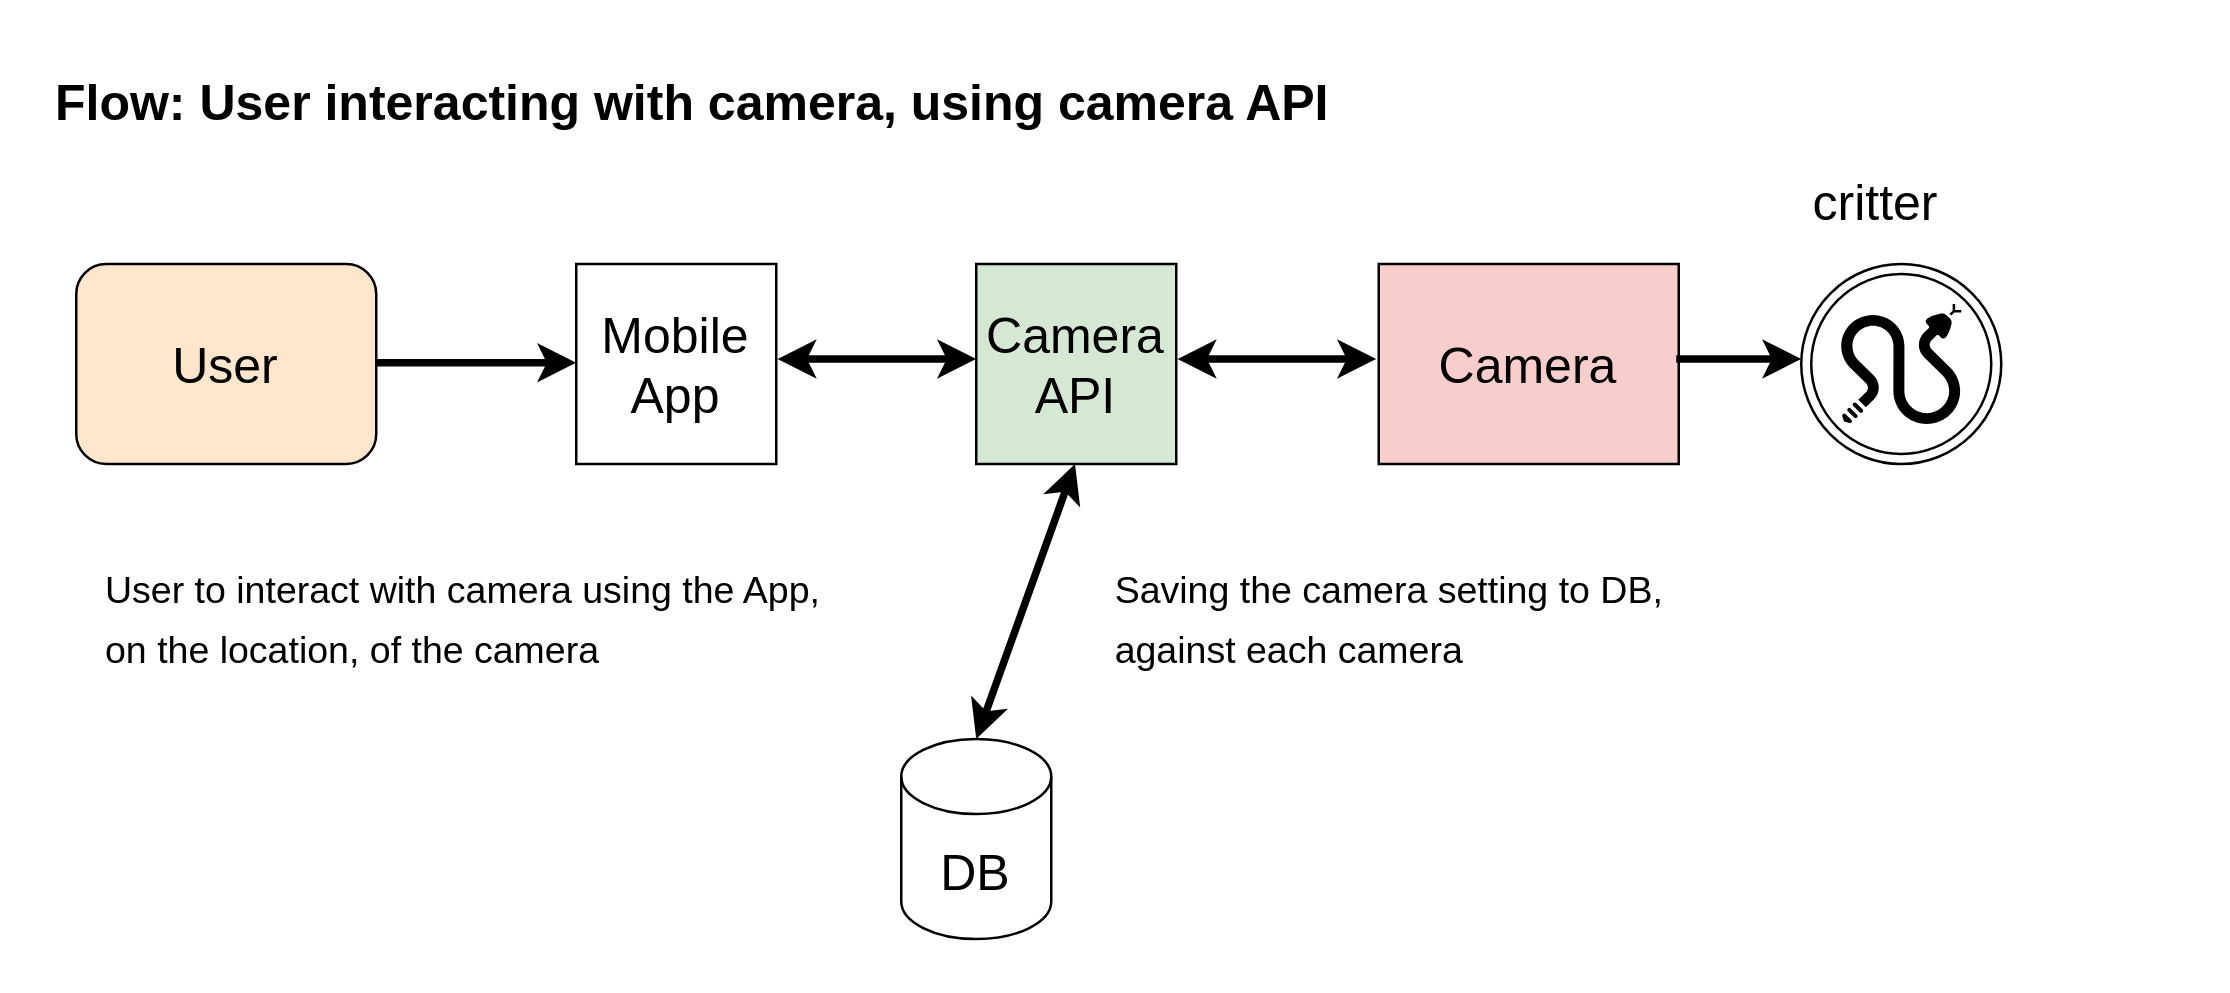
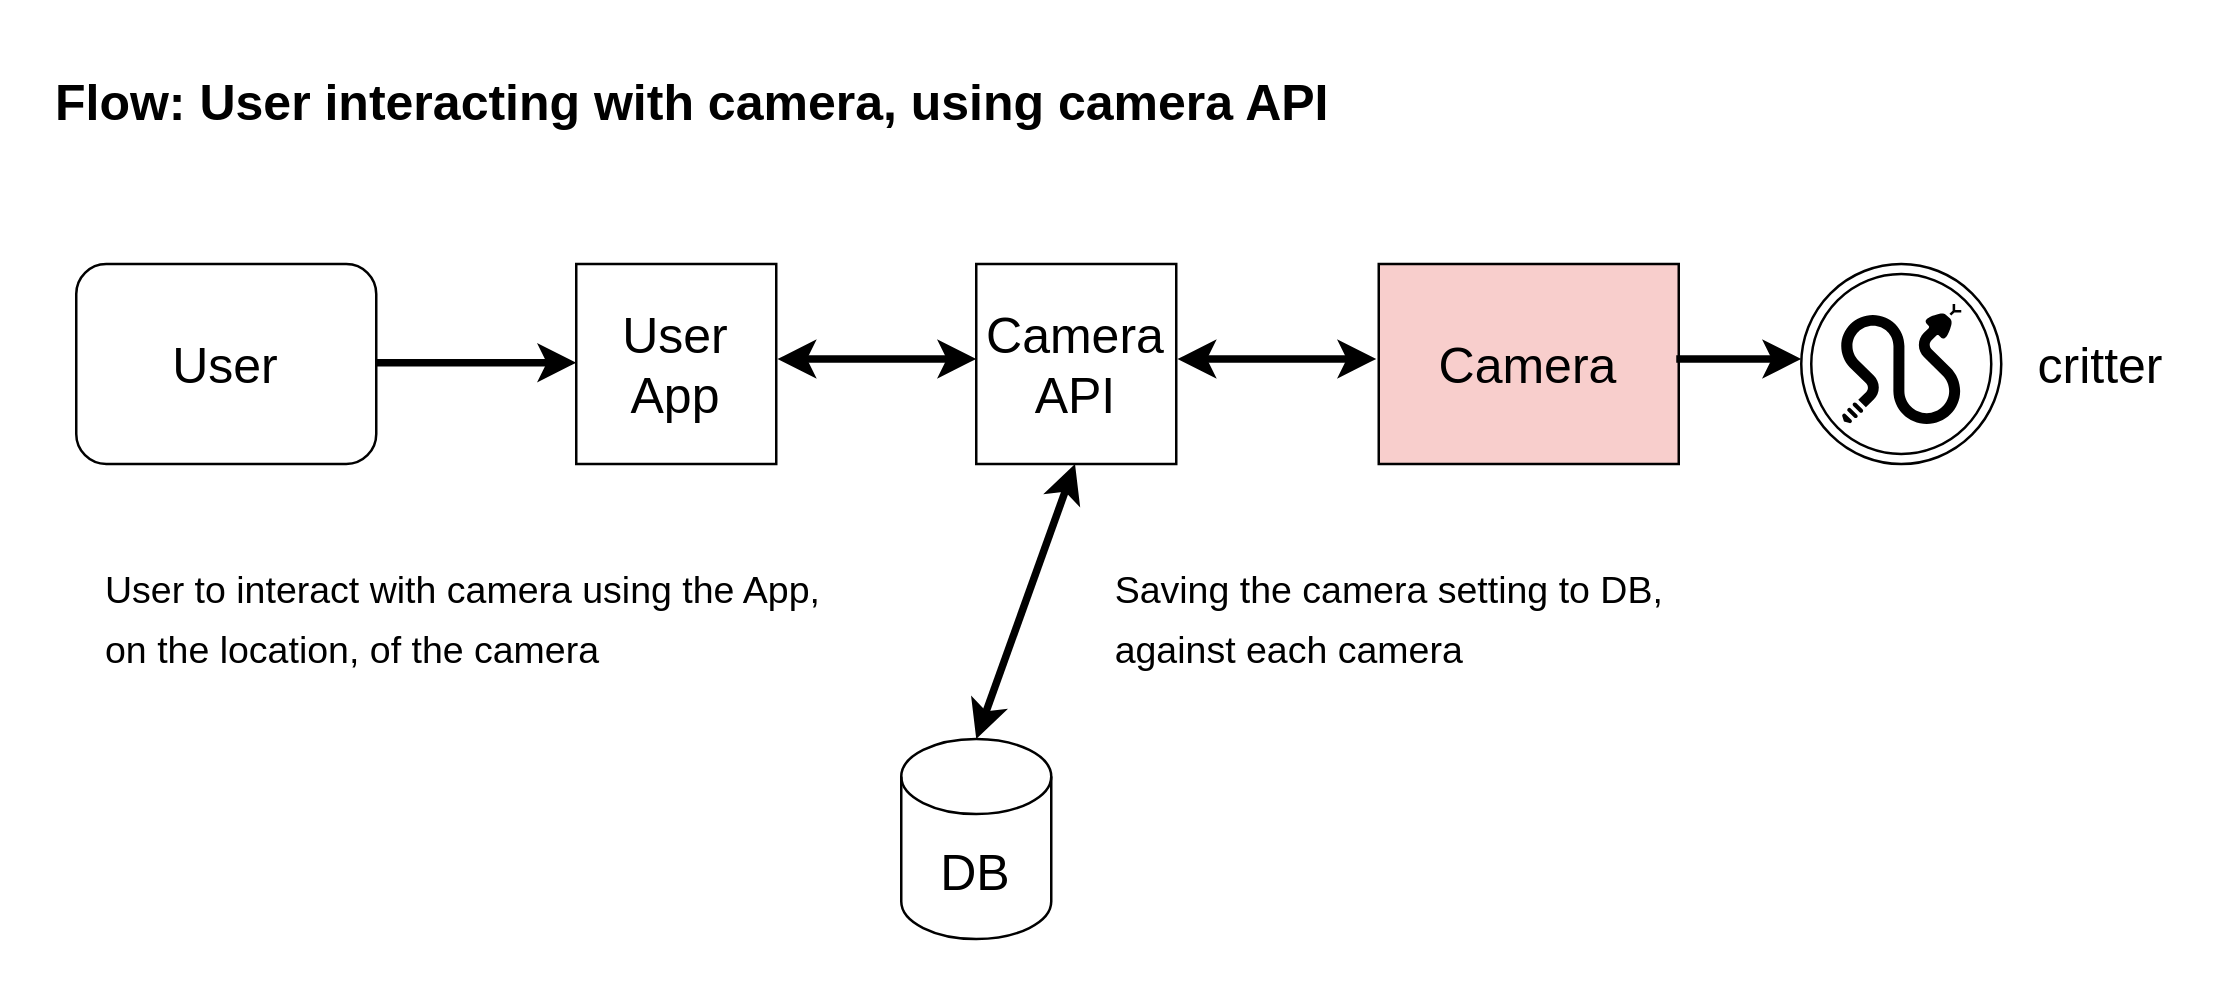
node "critter": moved (1876, 201) -> (2101, 364)
node "User": fillcolor #ffe6cc -> #ffffff
node "Mobile App": label "Mobile App" -> "User App"
node "Camera API": fillcolor #d5e8d4 -> #ffffff
